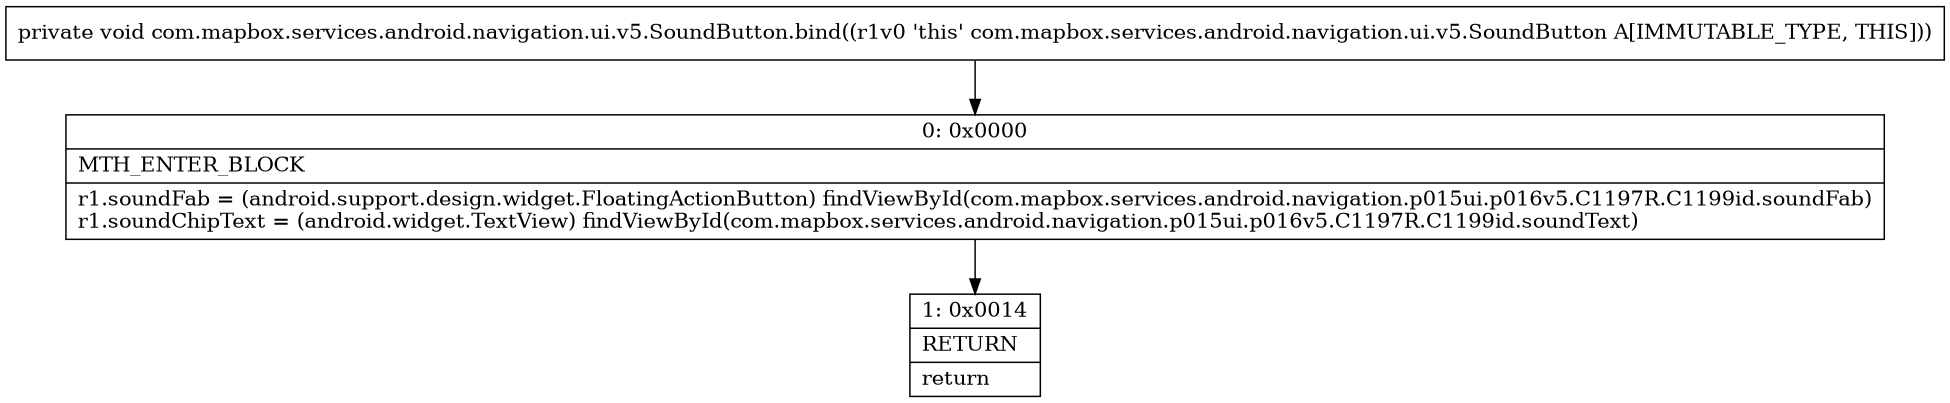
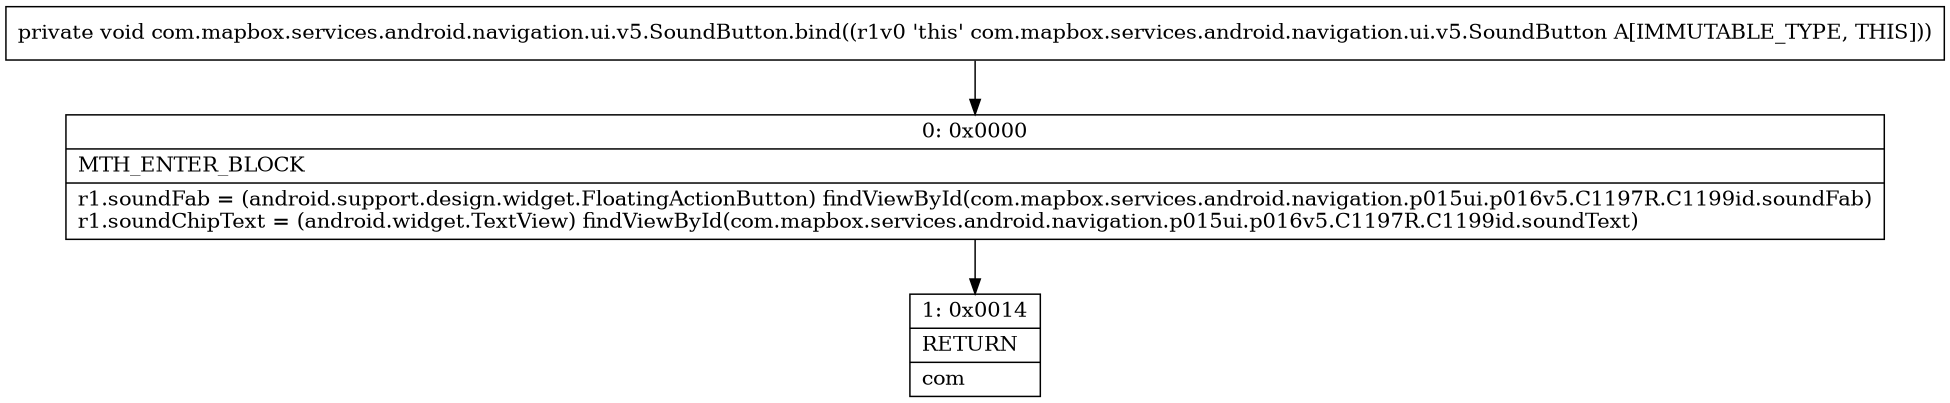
node "1: 0x0014": text "return" -> "com"
